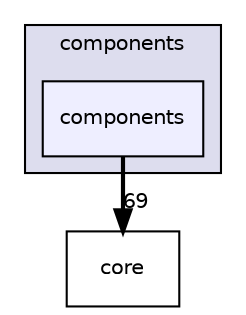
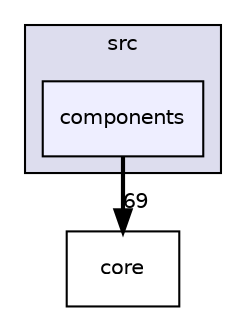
cluster "components": label "components" -> "src"
